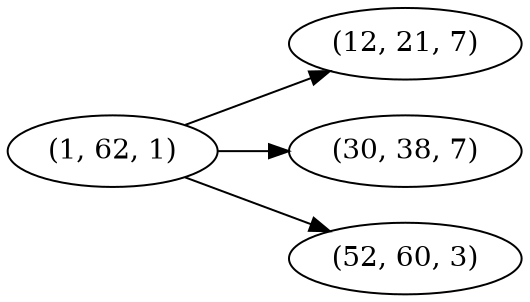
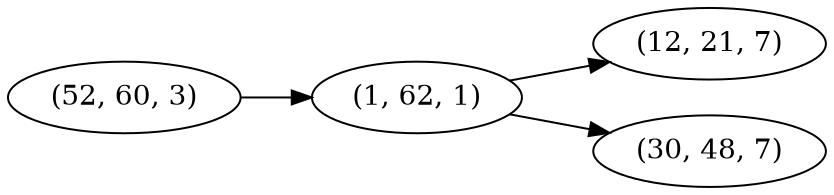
node "(30, 38, 7)": label "(30, 38, 7)" -> "(30, 48, 7)"
edge "(1, 62, 1)" -> "(52, 60, 3)": reversed
